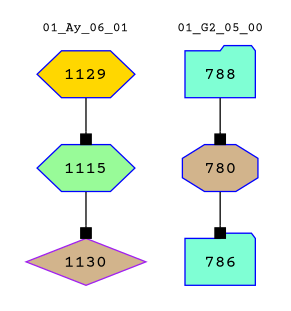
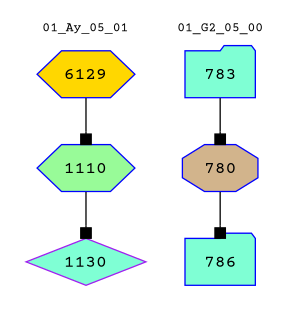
cluster "01_Ay_06_01": label "01_Ay_06_01" -> "01_Ay_05_01"
node "1129": label "1129" -> "6129"
node "788": label "788" -> "783"
node "1115": label "1115" -> "1110"
node "1130": fillcolor tan -> aquamarine
